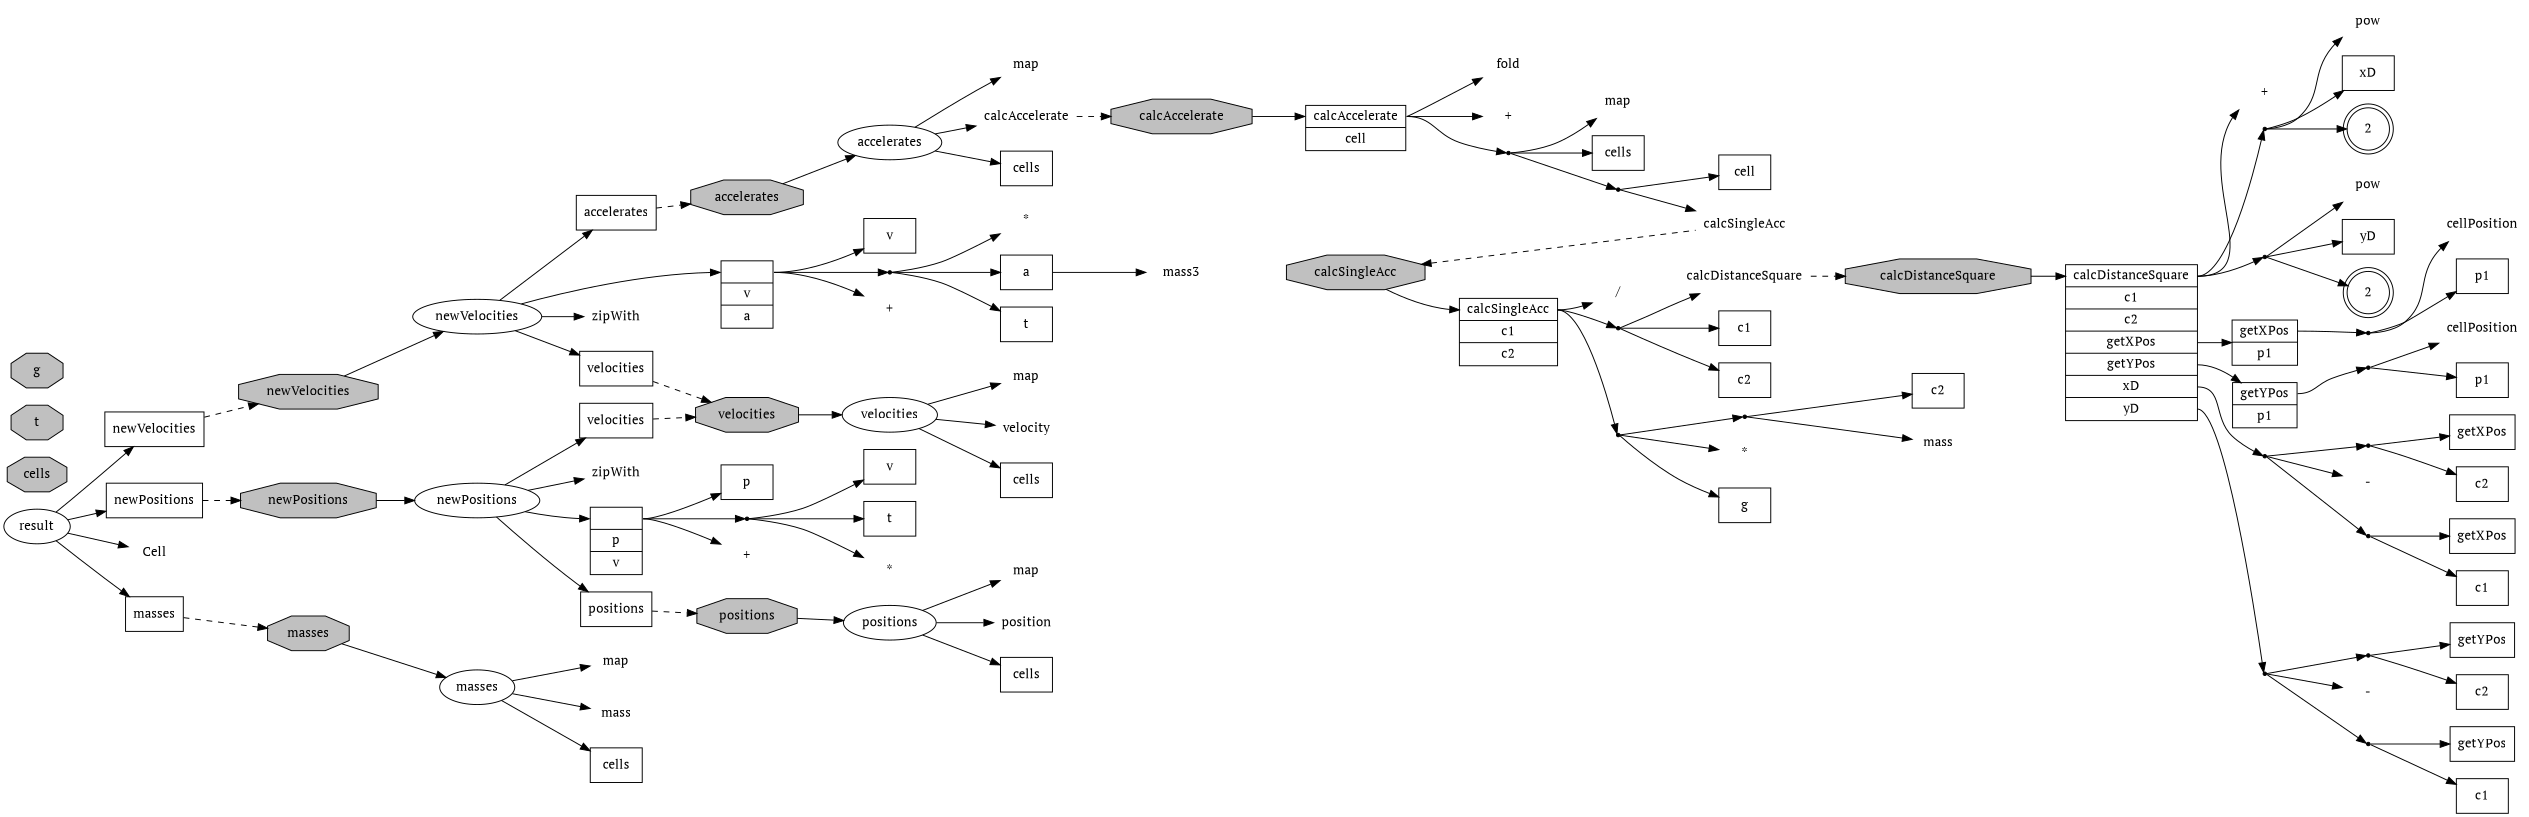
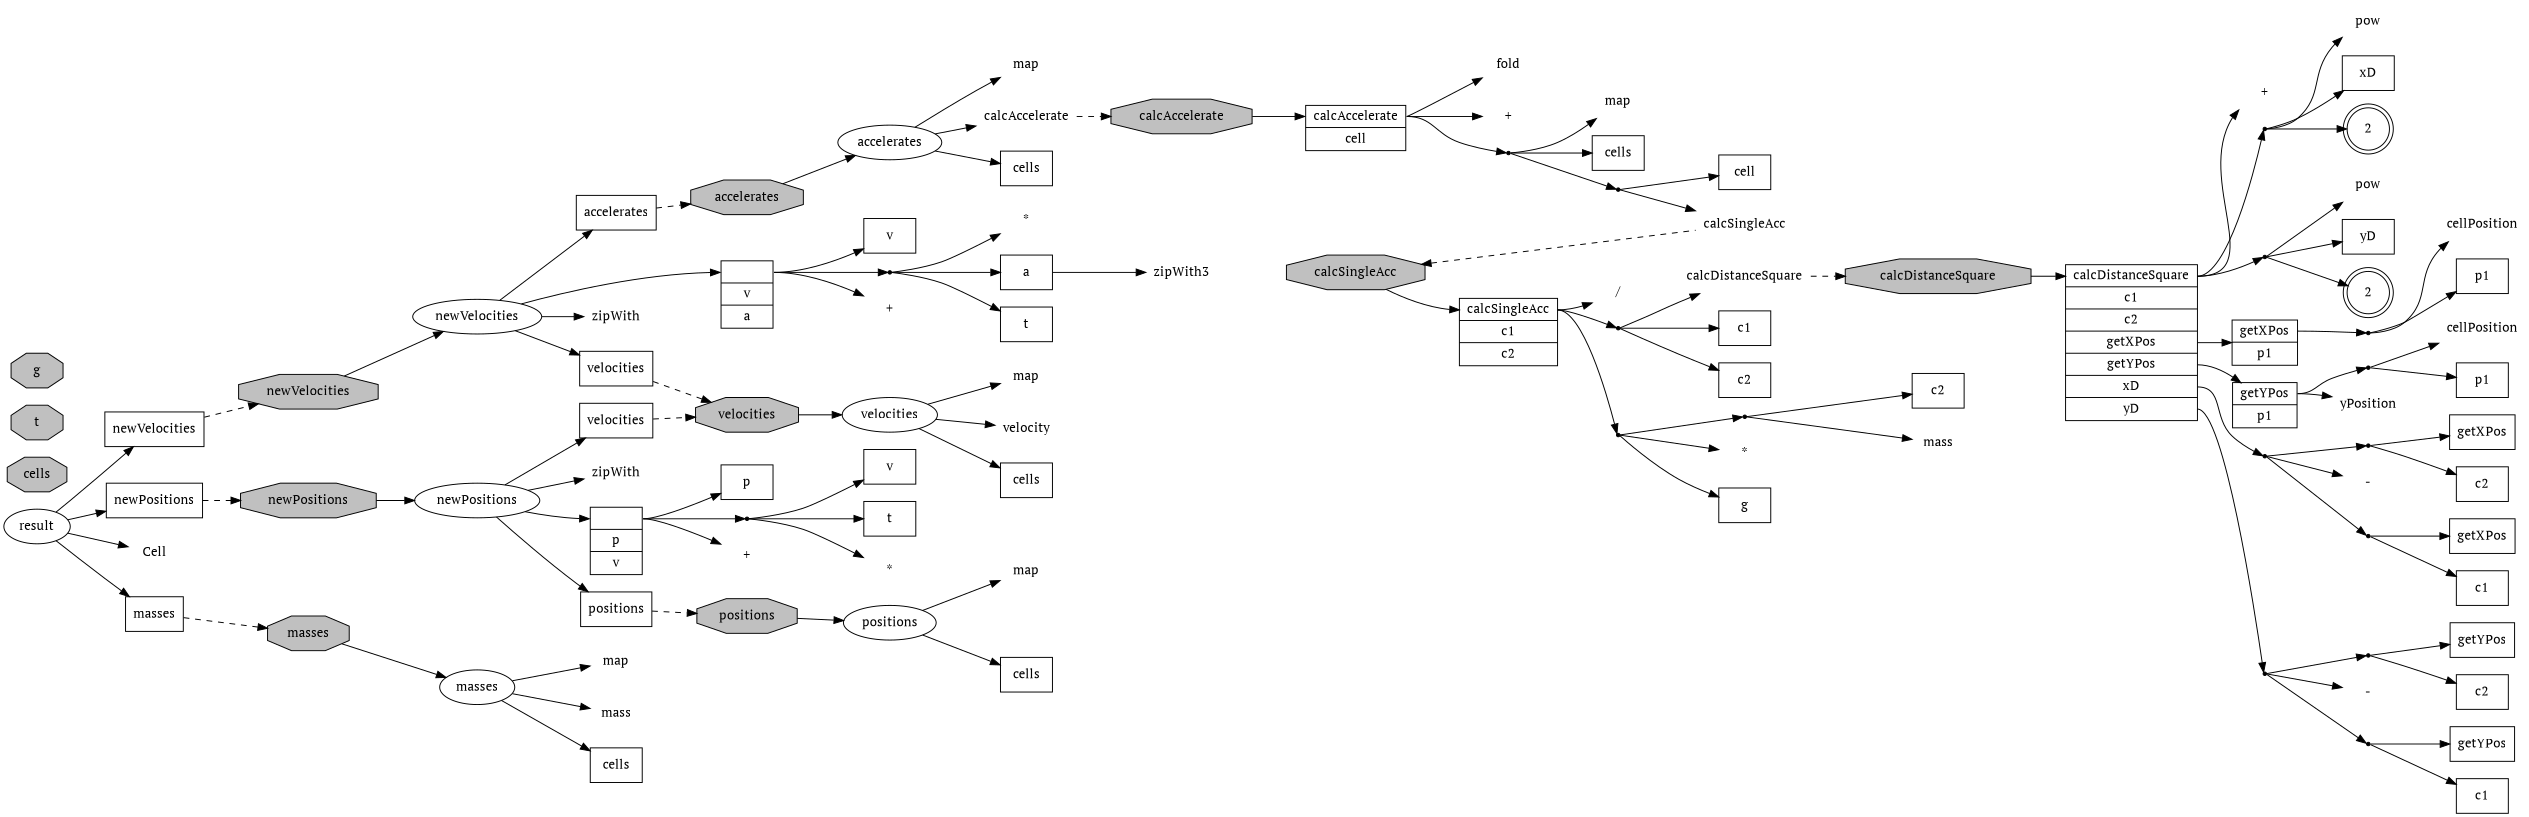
node "mass3": label "mass3" -> "zipWith3"
node "yPosition": added
node "position": removed
